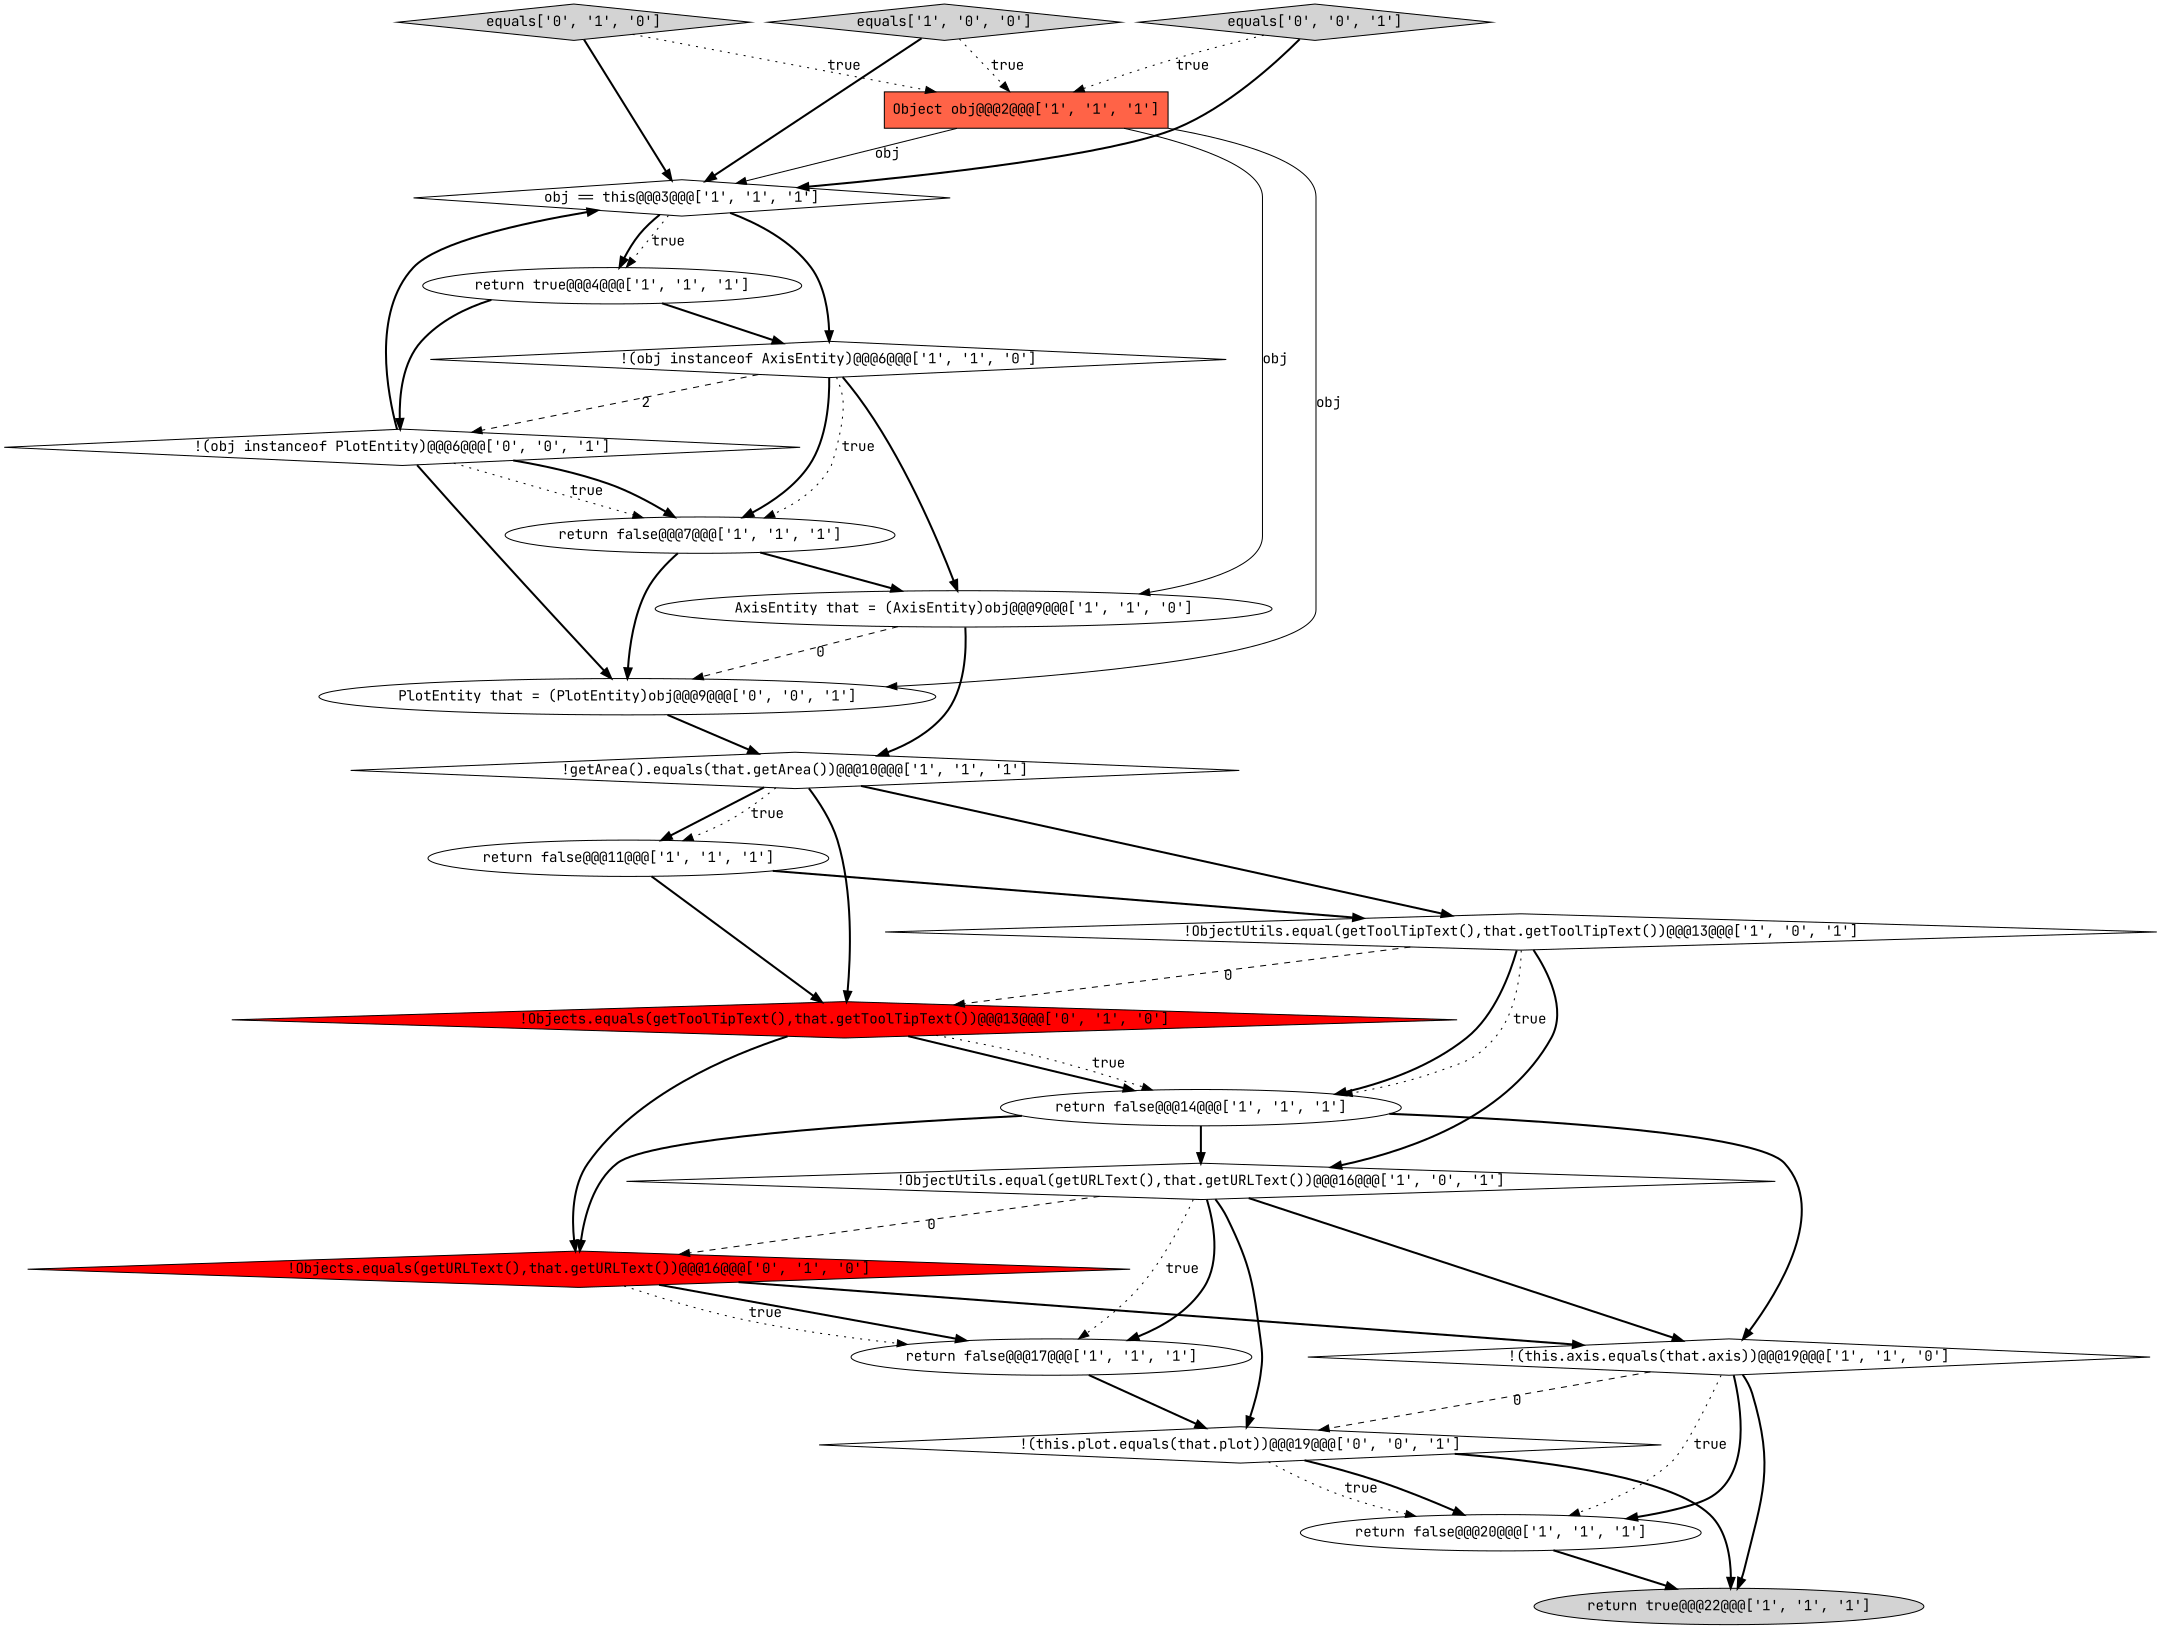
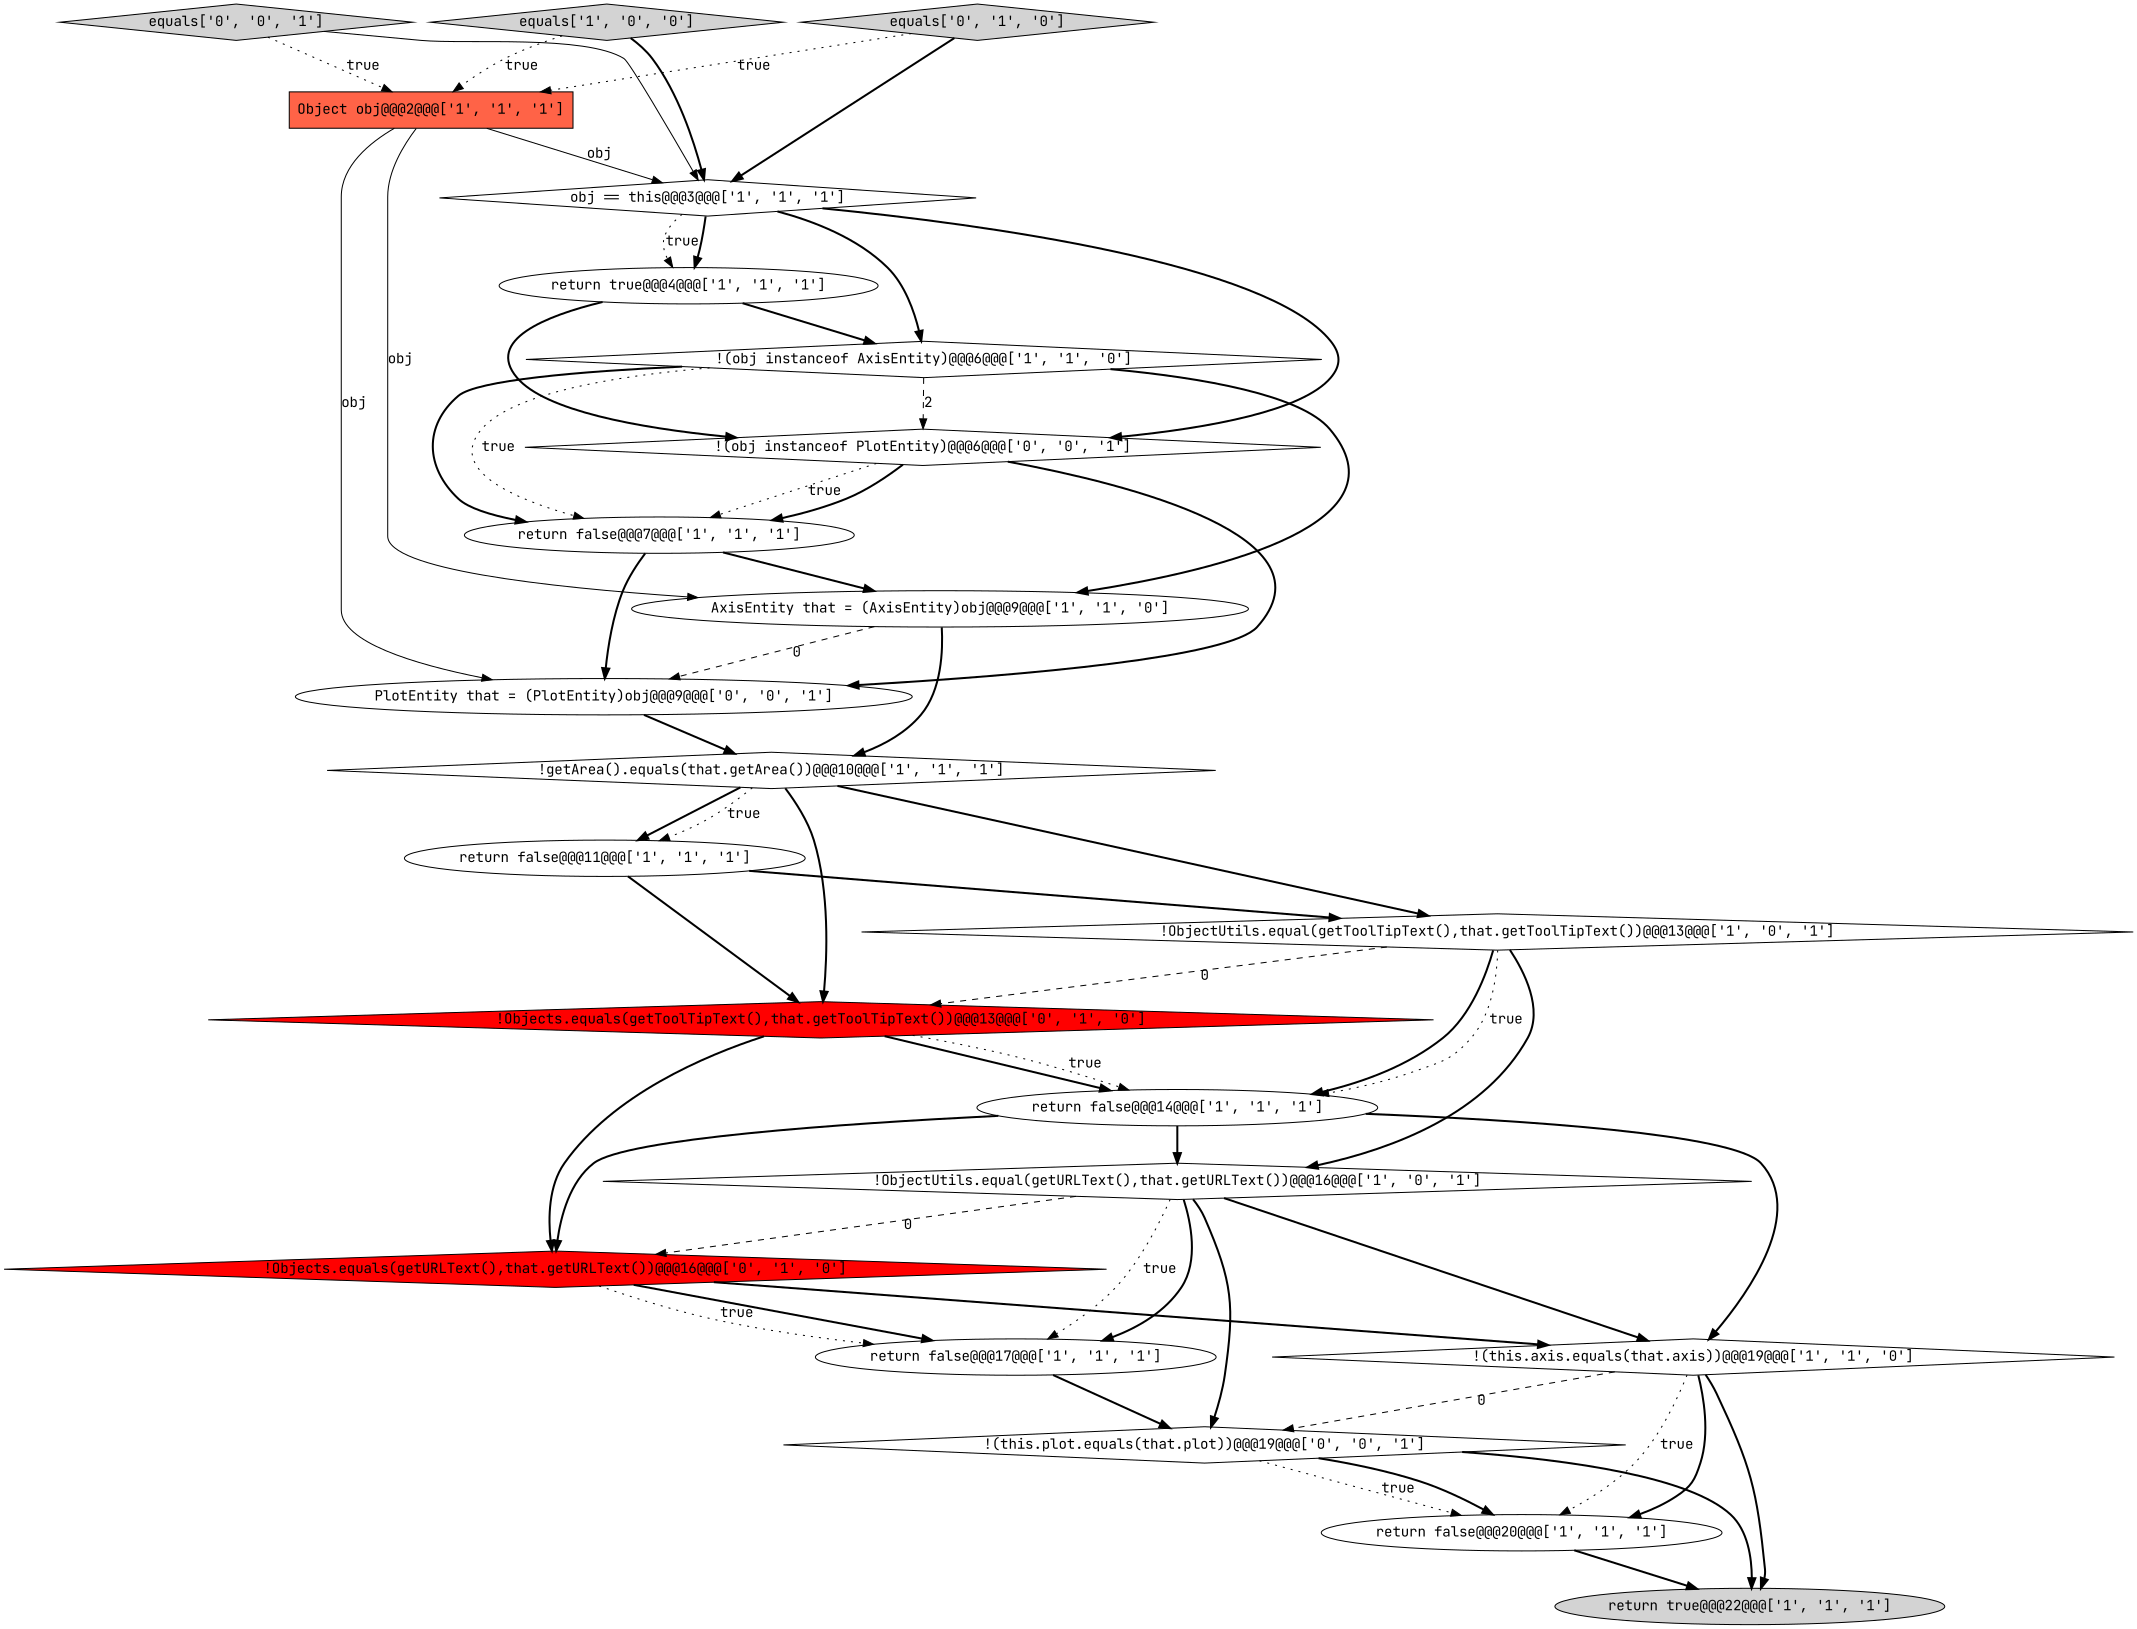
edge "equals['0', '0', '1']" -> "obj == this@@@3@@@['1', '1', '1']": style bold -> solid
edge "!(obj instanceof PlotEntity)@@@6@@@['0', '0', '1']" -> "obj == this@@@3@@@['1', '1', '1']": reversed
